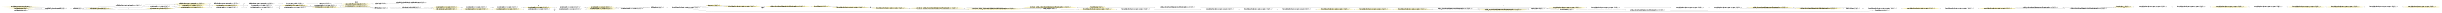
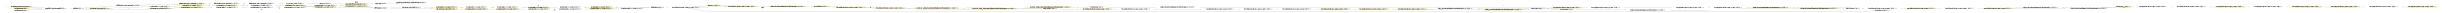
node "assertTrue(primaryRanges.isEmpty())@@@16@@@['0', '0', '1']": fillcolor khaki -> white
